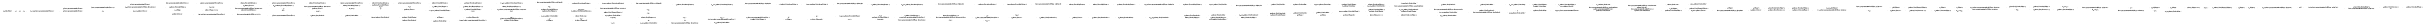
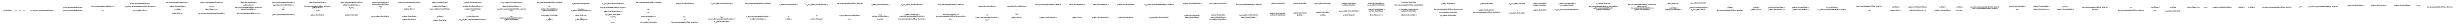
node "if $z4 != 0 goto return": added
